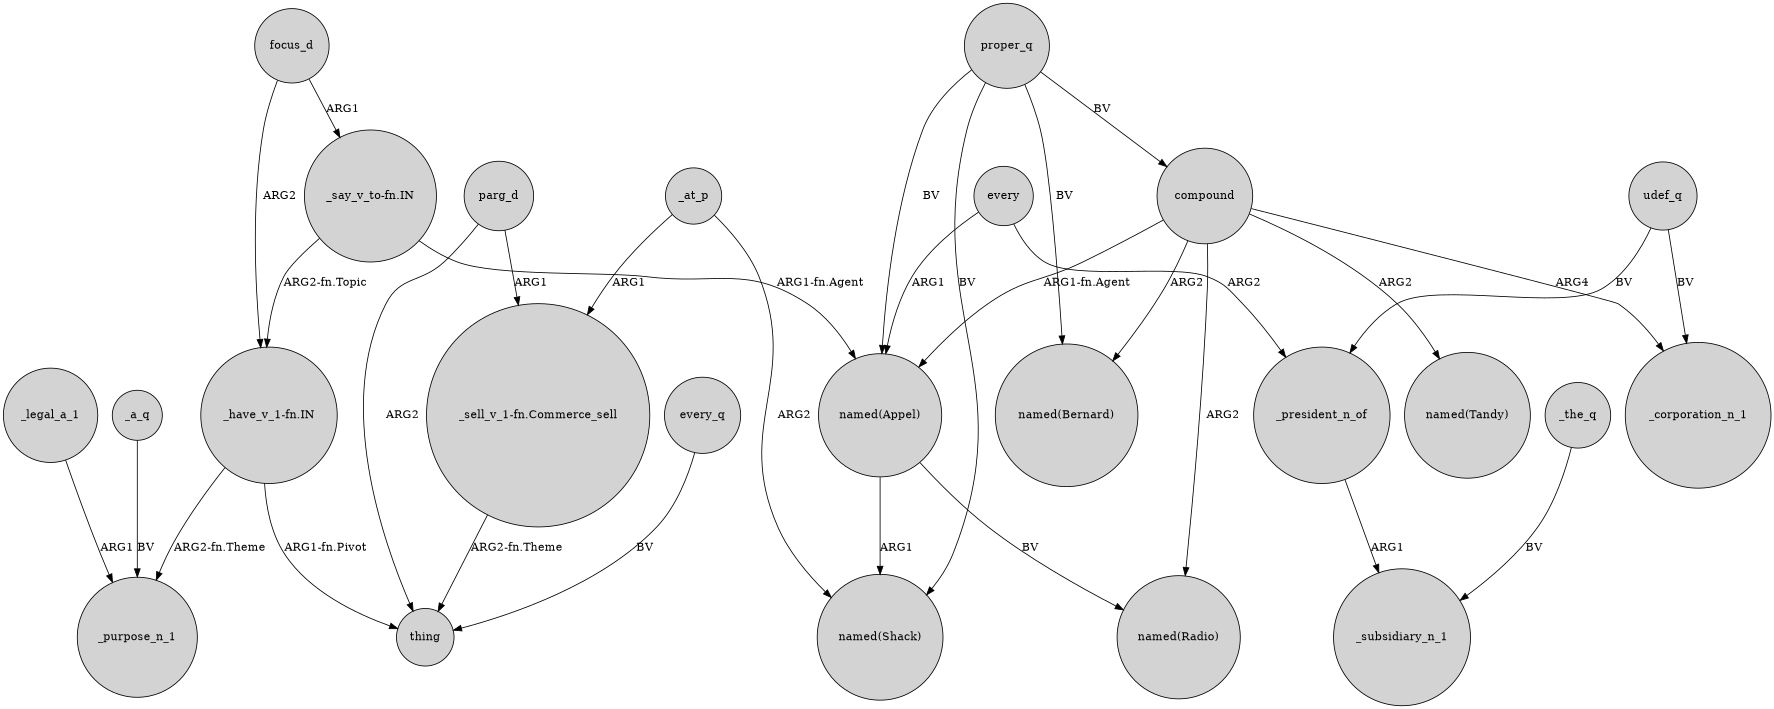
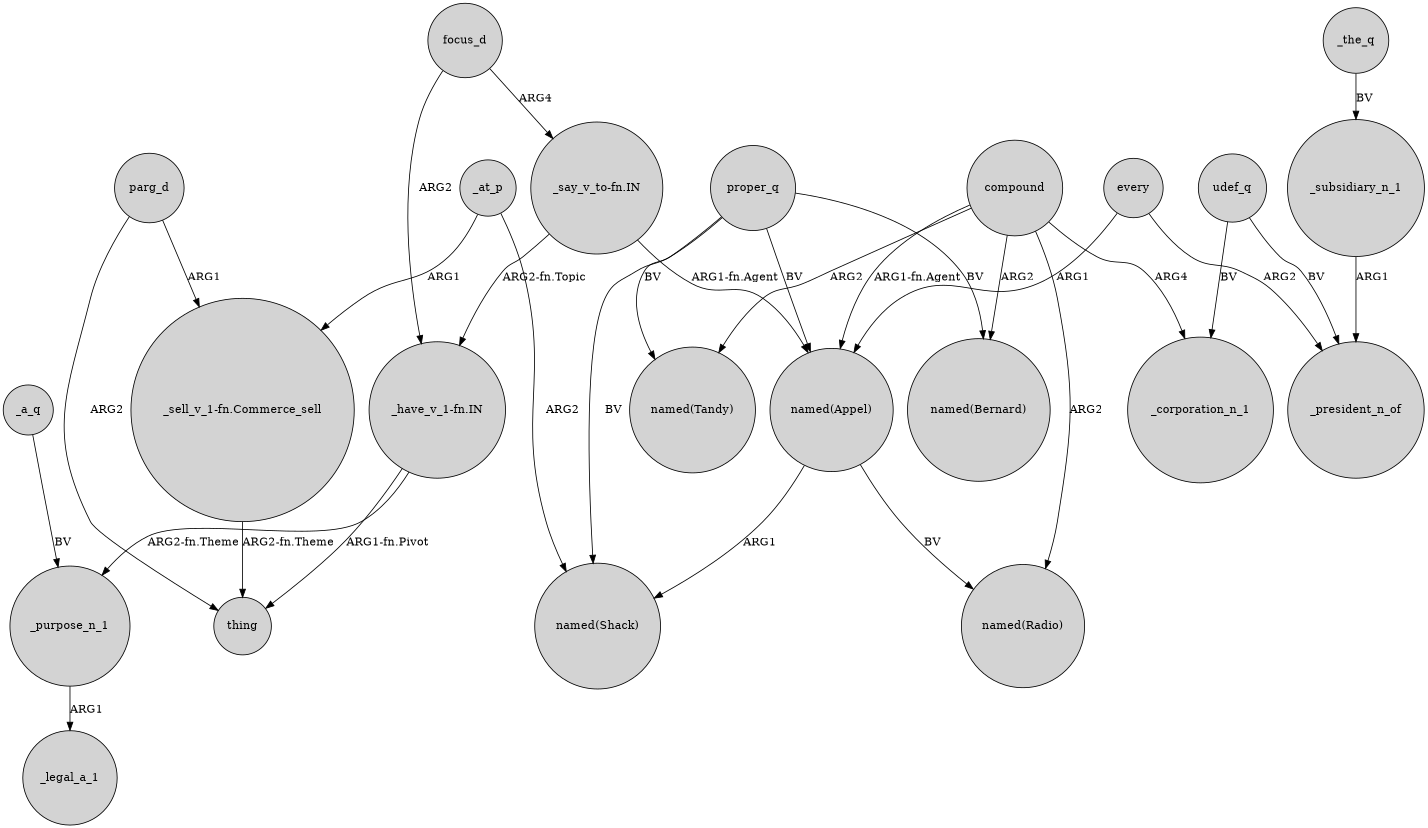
edge "focus_d" -> "_say_v_to-fn.IN": label "ARG1" -> "ARG4"
edge "proper_q" -> "compound": now "proper_q" -> "named(Tandy)"
node "every_q": removed
edge "_legal_a_1" -> "_purpose_n_1": reversed
edge "_president_n_of" -> "_subsidiary_n_1": reversed
